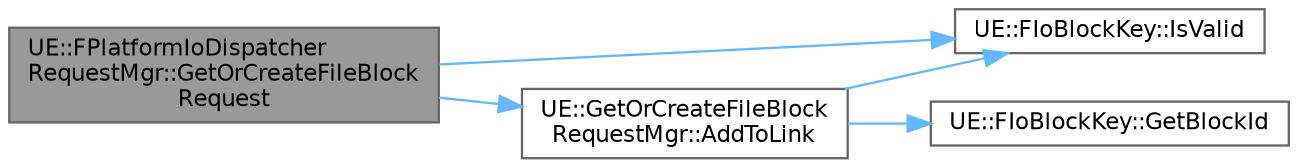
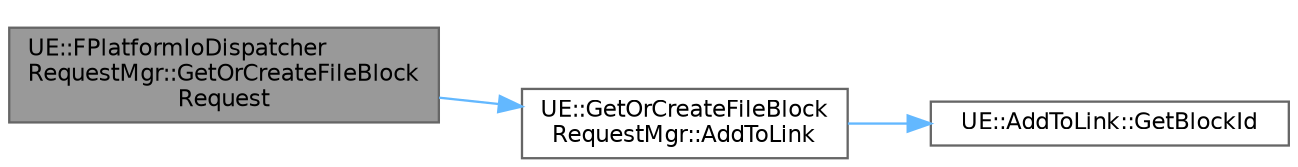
node "UE::FIoBlockKey::IsValid": removed
node "UE::FIoBlockKey::GetBlockId": label "UE::FIoBlockKey::GetBlockId" -> "UE::AddToLink::GetBlockId"
